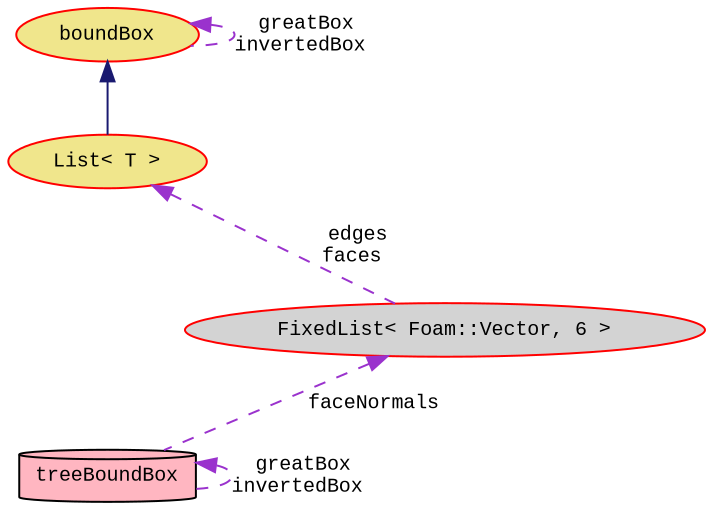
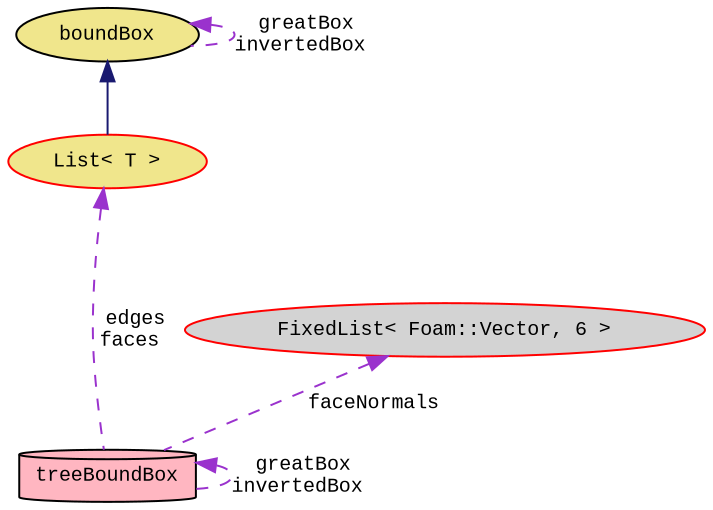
node "boundBox": color red -> black
edge "FixedList< Foam::Vector, 6 >" -> "List< T >": now "treeBoundBox" -> "List< T >"
